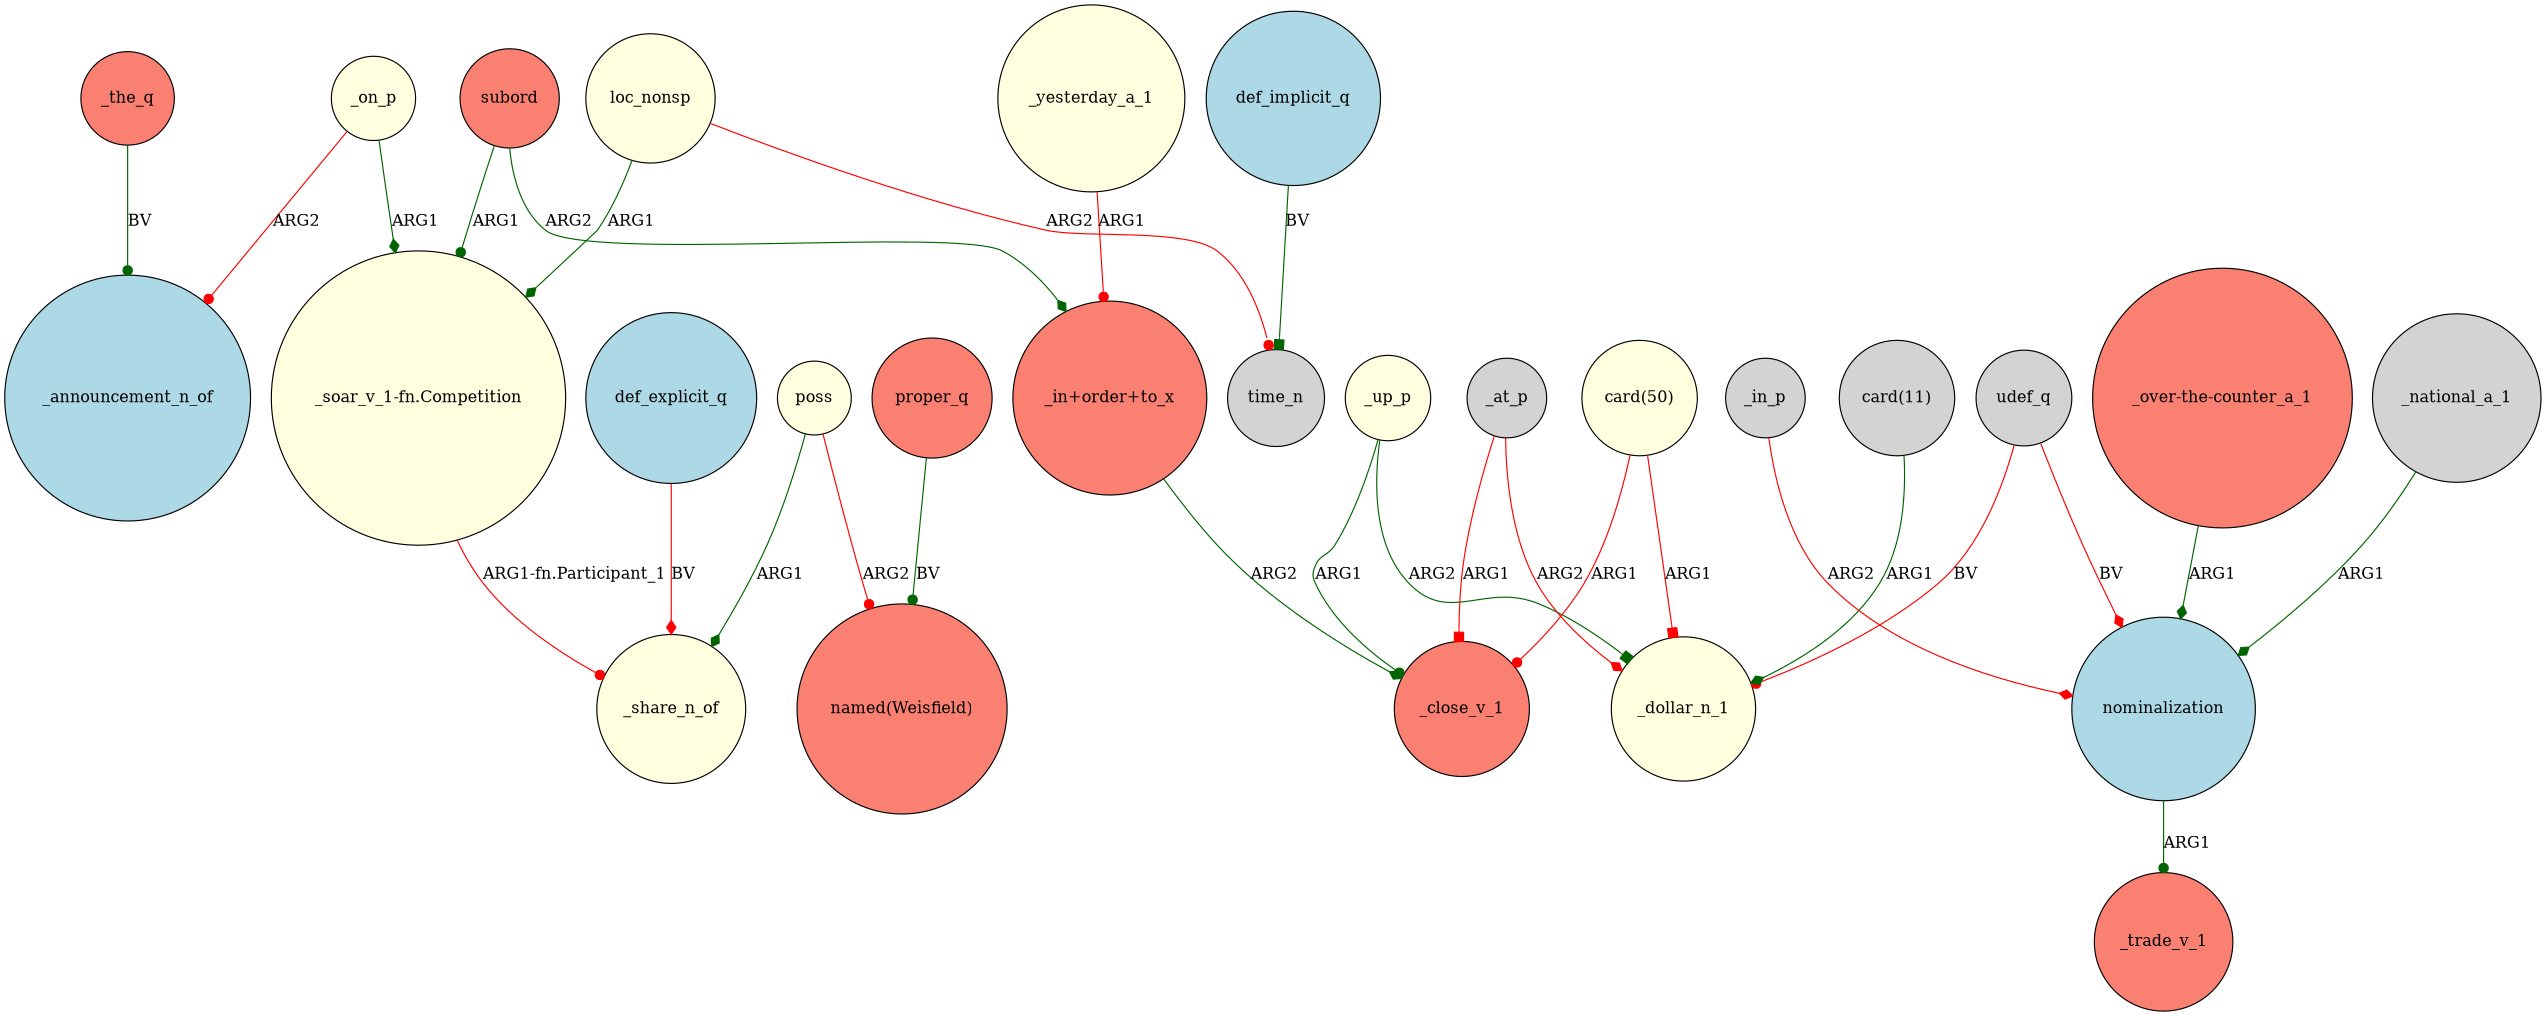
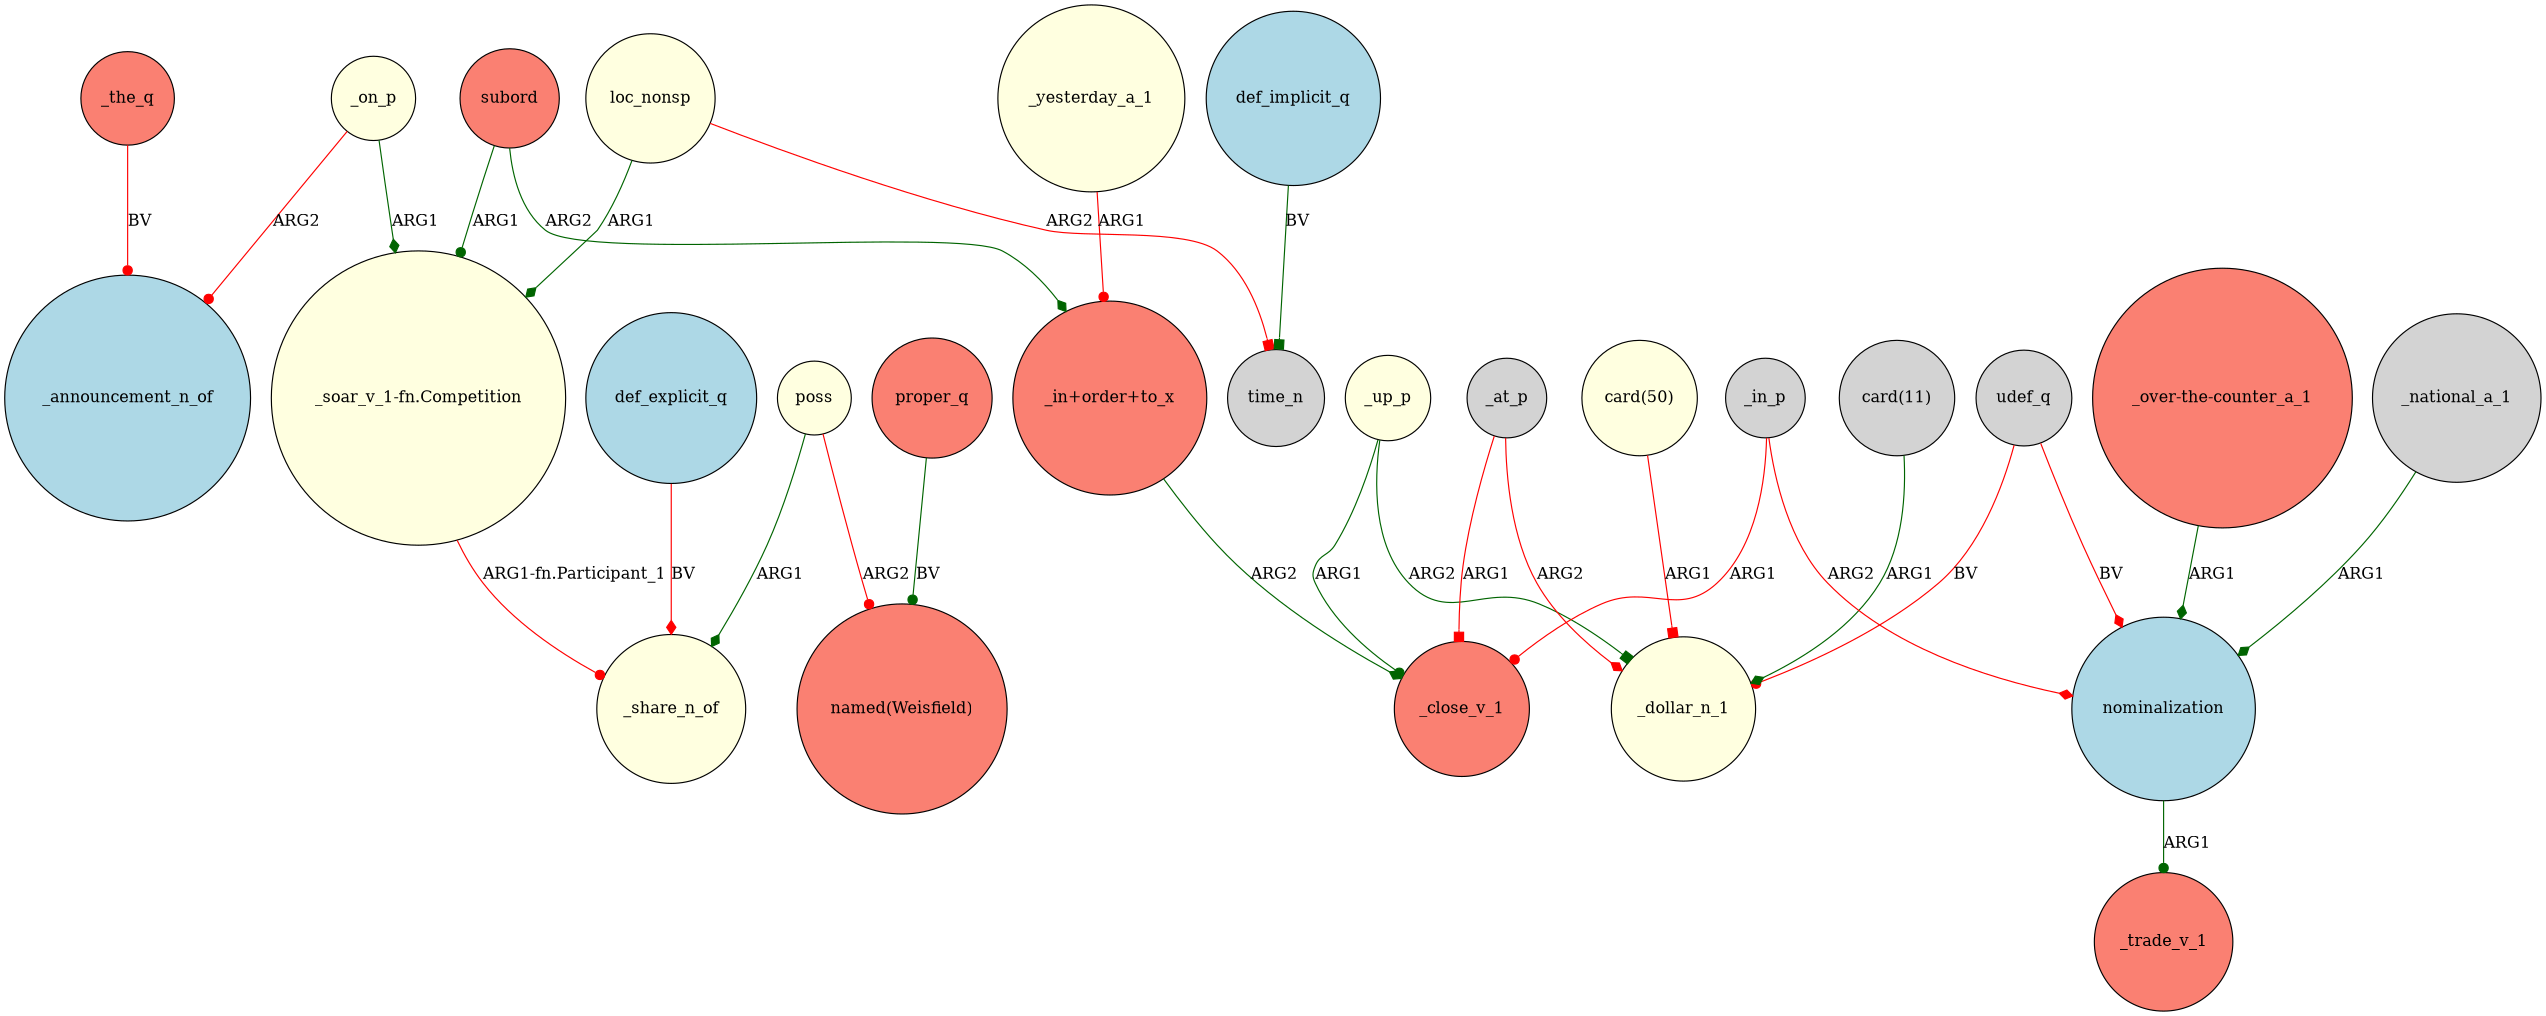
edge "_the_q" -> "_announcement_n_of": color darkgreen -> red
edge "loc_nonsp" -> "time_n": arrowhead dot -> box
edge "card(50)" -> "_close_v_1": now "_in_p" -> "_close_v_1"
